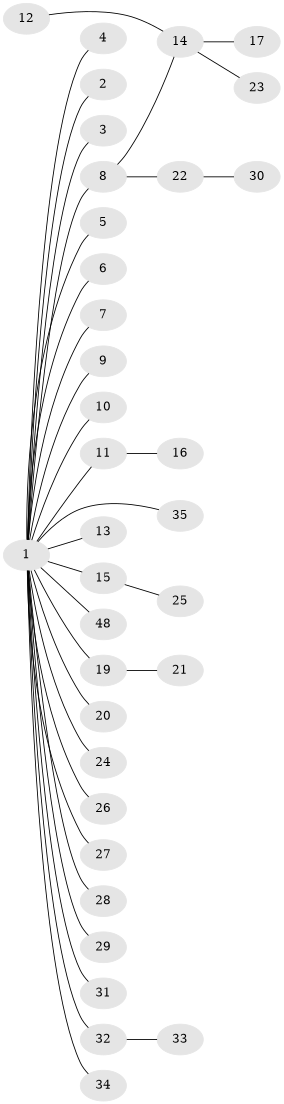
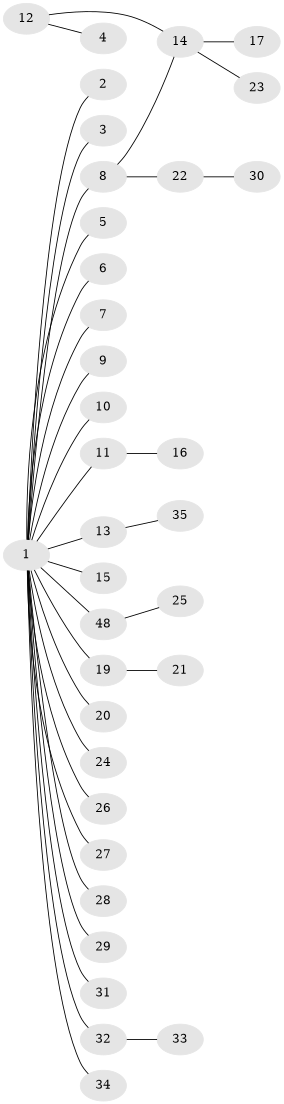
edge "4" -- "1": now "4" -- "12"
edge "35" -- "1": now "35" -- "13"
edge "15" -- "25": now "48" -- "25"
